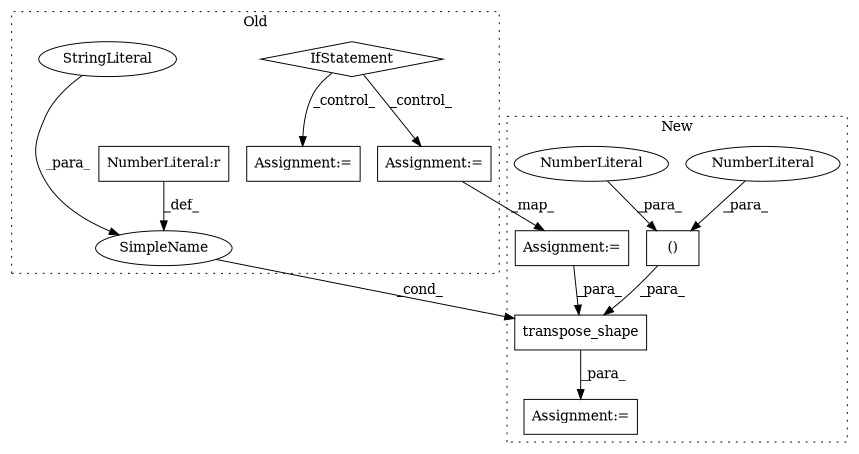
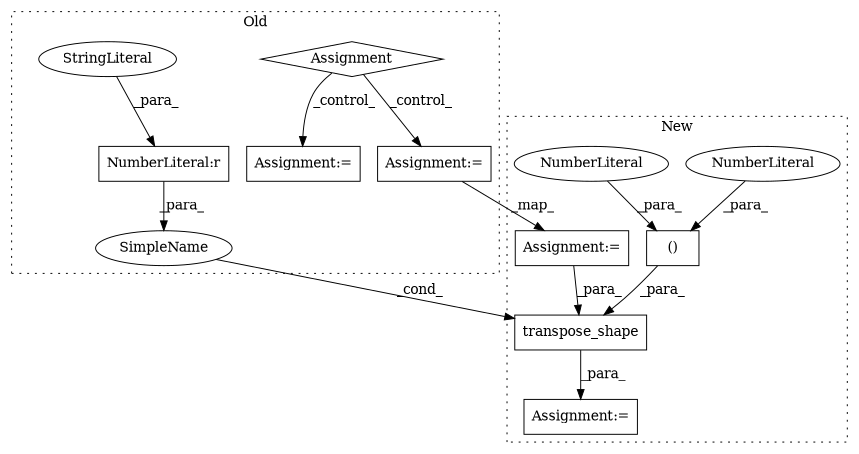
node "IfStatement": label "IfStatement" -> "Assignment"
edge "StringLiteral" -> "SimpleName": now "StringLiteral" -> "NumberLiteral:r"
edge "NumberLiteral:r" -> "SimpleName": label "_def_" -> "_para_"
